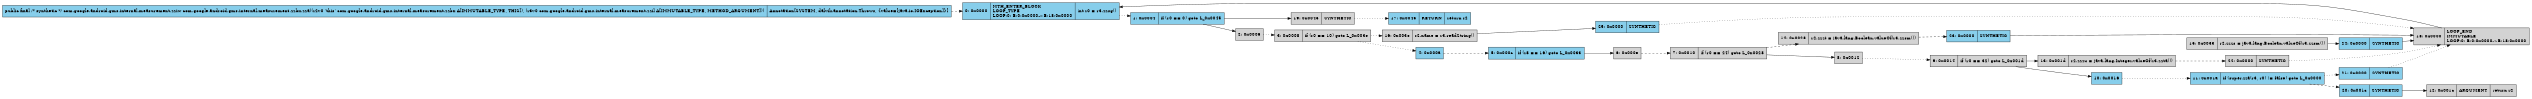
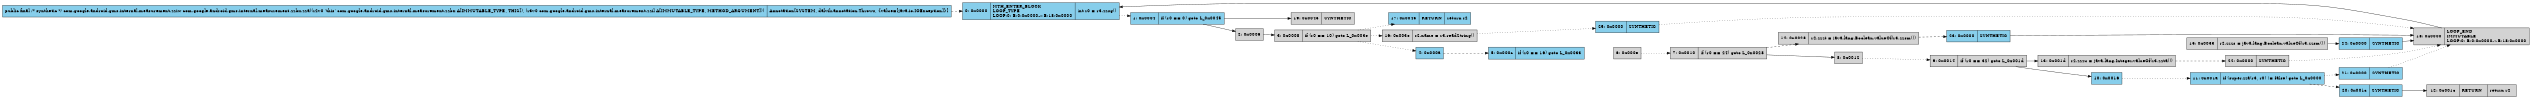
edge "19: 0x0045" -> "17: 0x0045": now "3: 0x0008" -> "17: 0x0045"
edge "16: 0x003e" -> "25: 0x0000": style solid -> dotted
edge "2: 0x0006" -> "3: 0x0008": style dotted -> solid
node "5: 0x000c": text "if (r8 == 16) goto L_0x0033" -> "if (r0 == 16) goto L_0x0033"
edge "5: 0x000c" -> "6: 0x000e": removed
edge "6: 0x000e" -> "7: 0x0010": style dashed -> dotted
node "12: 0x001c": text "ARGUMENT" -> "RETURN"
